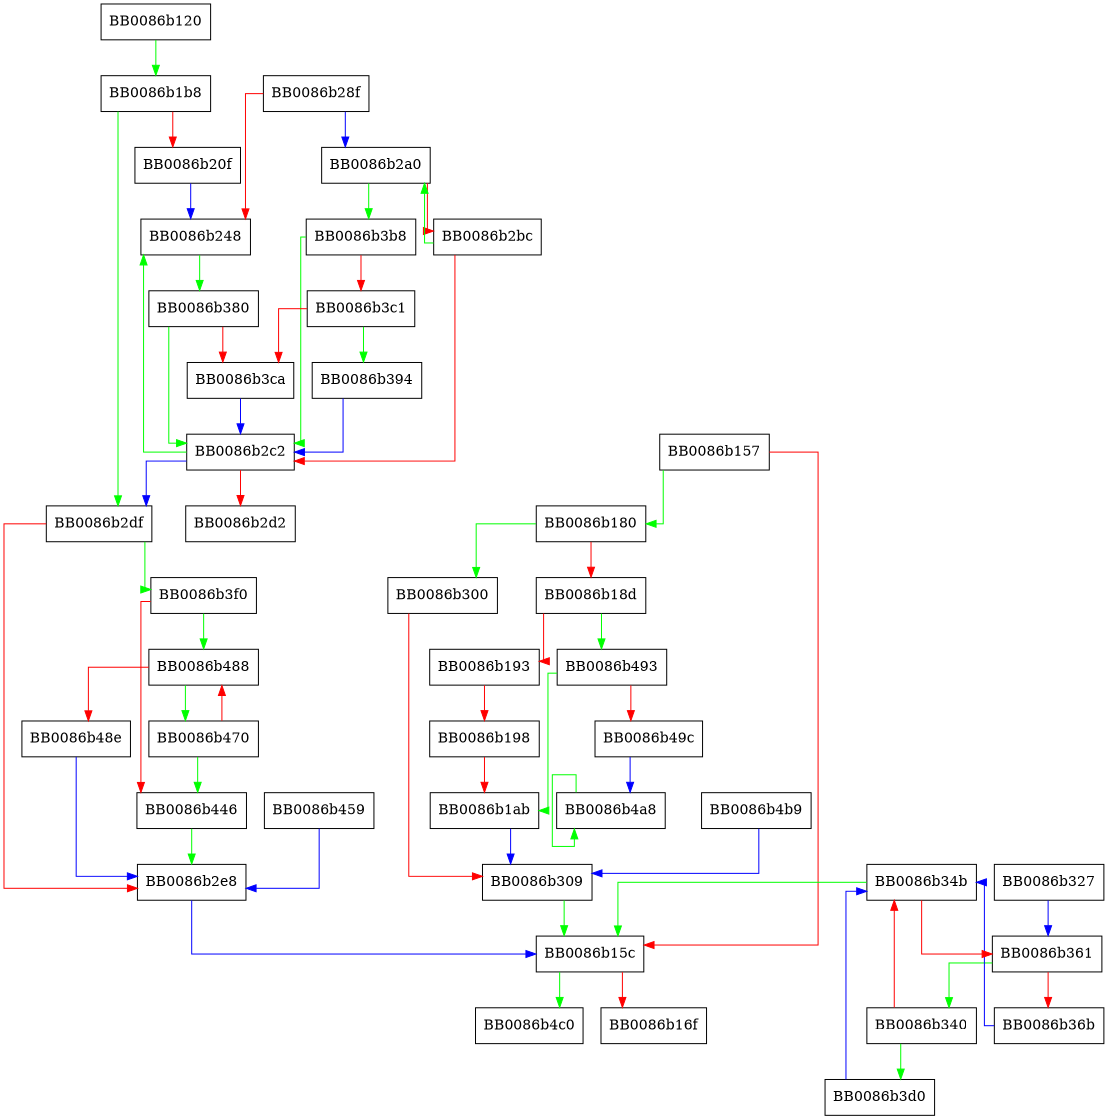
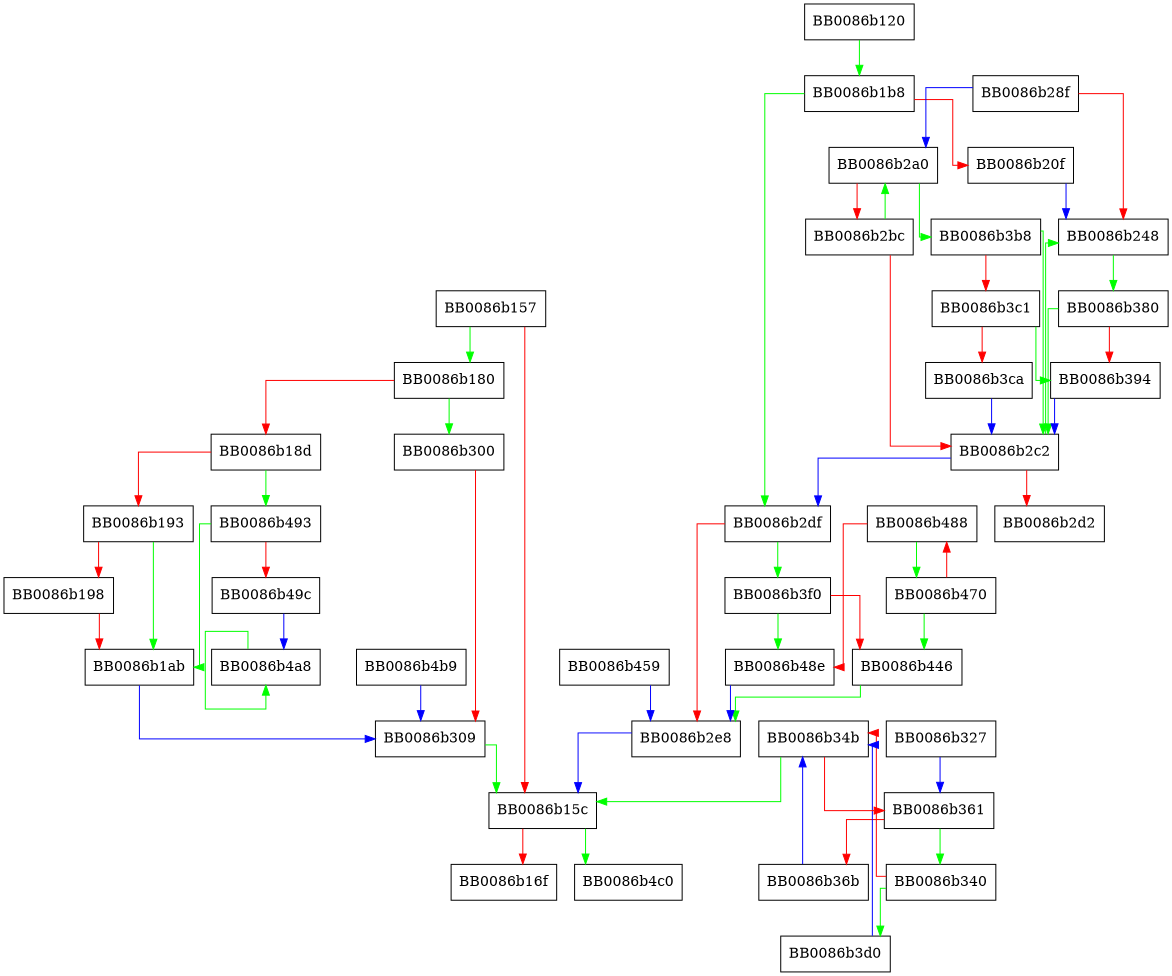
edge "BB0086b380" -> "BB0086b3ca": now "BB0086b380" -> "BB0086b394"
edge "BB0086b193" -> "BB0086b1ab": added
edge "BB0086b3f0" -> "BB0086b488": now "BB0086b3f0" -> "BB0086b48e"
